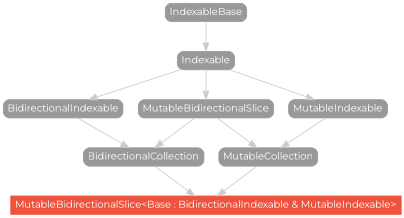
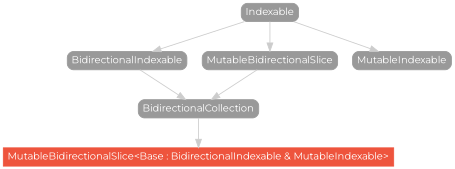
node "IndexableBase": removed
node "MutableCollection": removed
